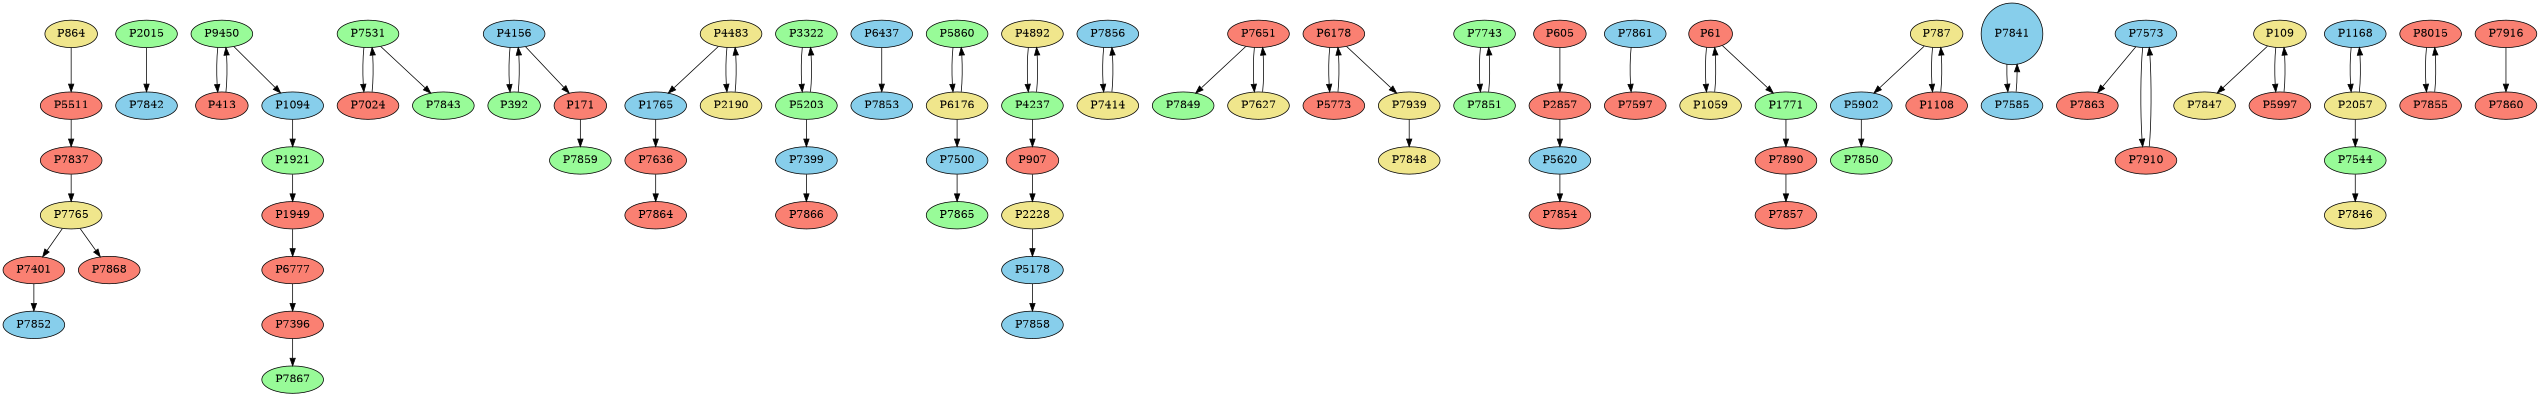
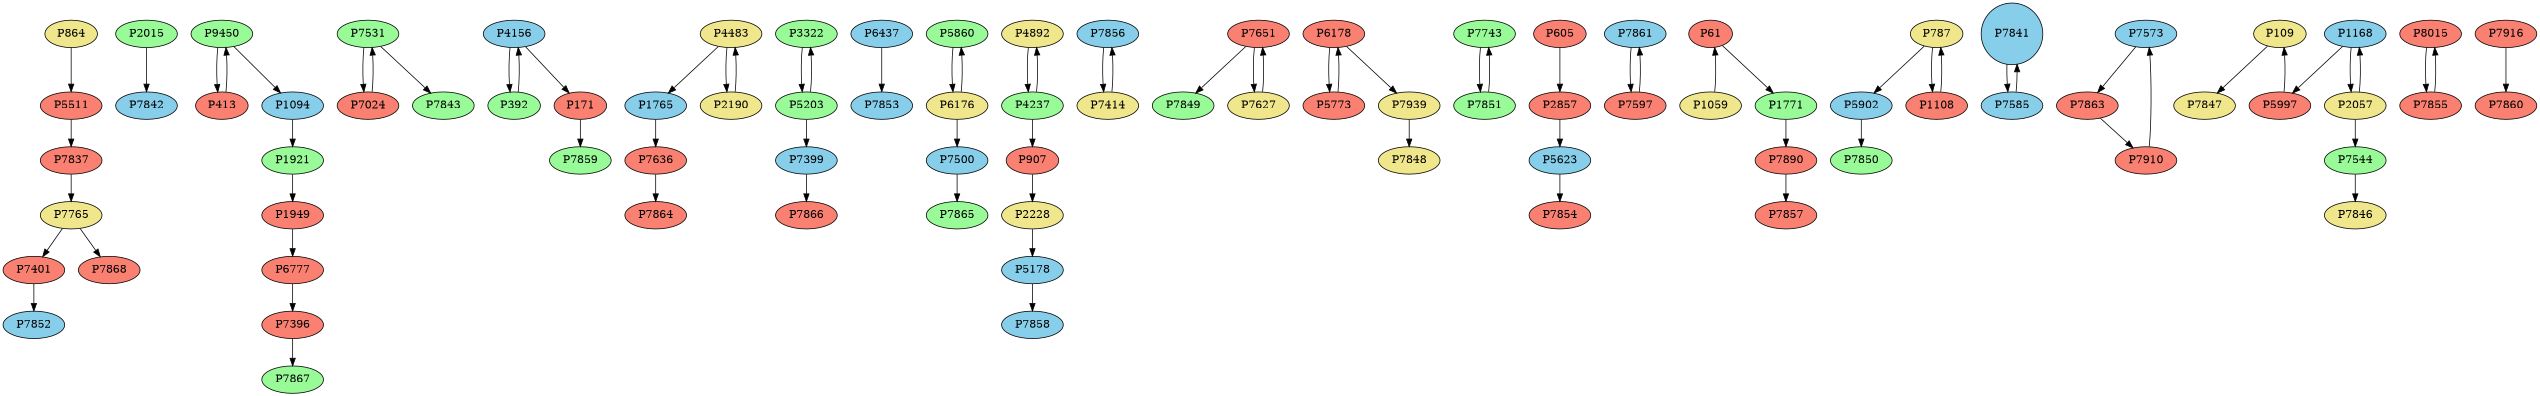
edge "P61" -> "P1059": removed
edge "P109" -> "P5997": now "P1168" -> "P5997"
edge "P7597" -> "P7861": added
edge "P7573" -> "P7910": now "P7863" -> "P7910"
node "P5620": label "P5620" -> "P5623"
